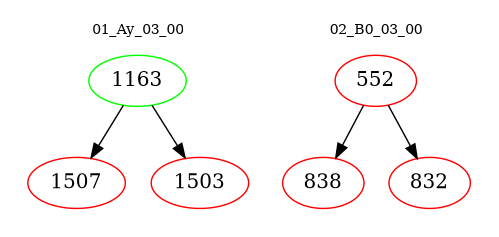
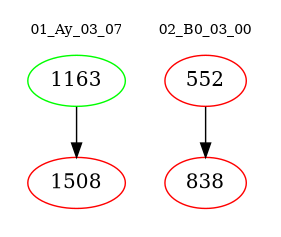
cluster "01_Ay_03_00": label "01_Ay_03_00" -> "01_Ay_03_07"
node "1507": removed
node "1503": label "1503" -> "1508"
node "832": removed
